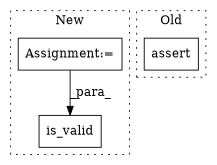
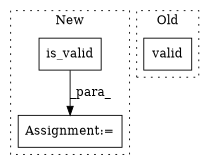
node "assert": label "assert" -> "valid"
edge "Assignment:=" -> "is_valid": reversed
